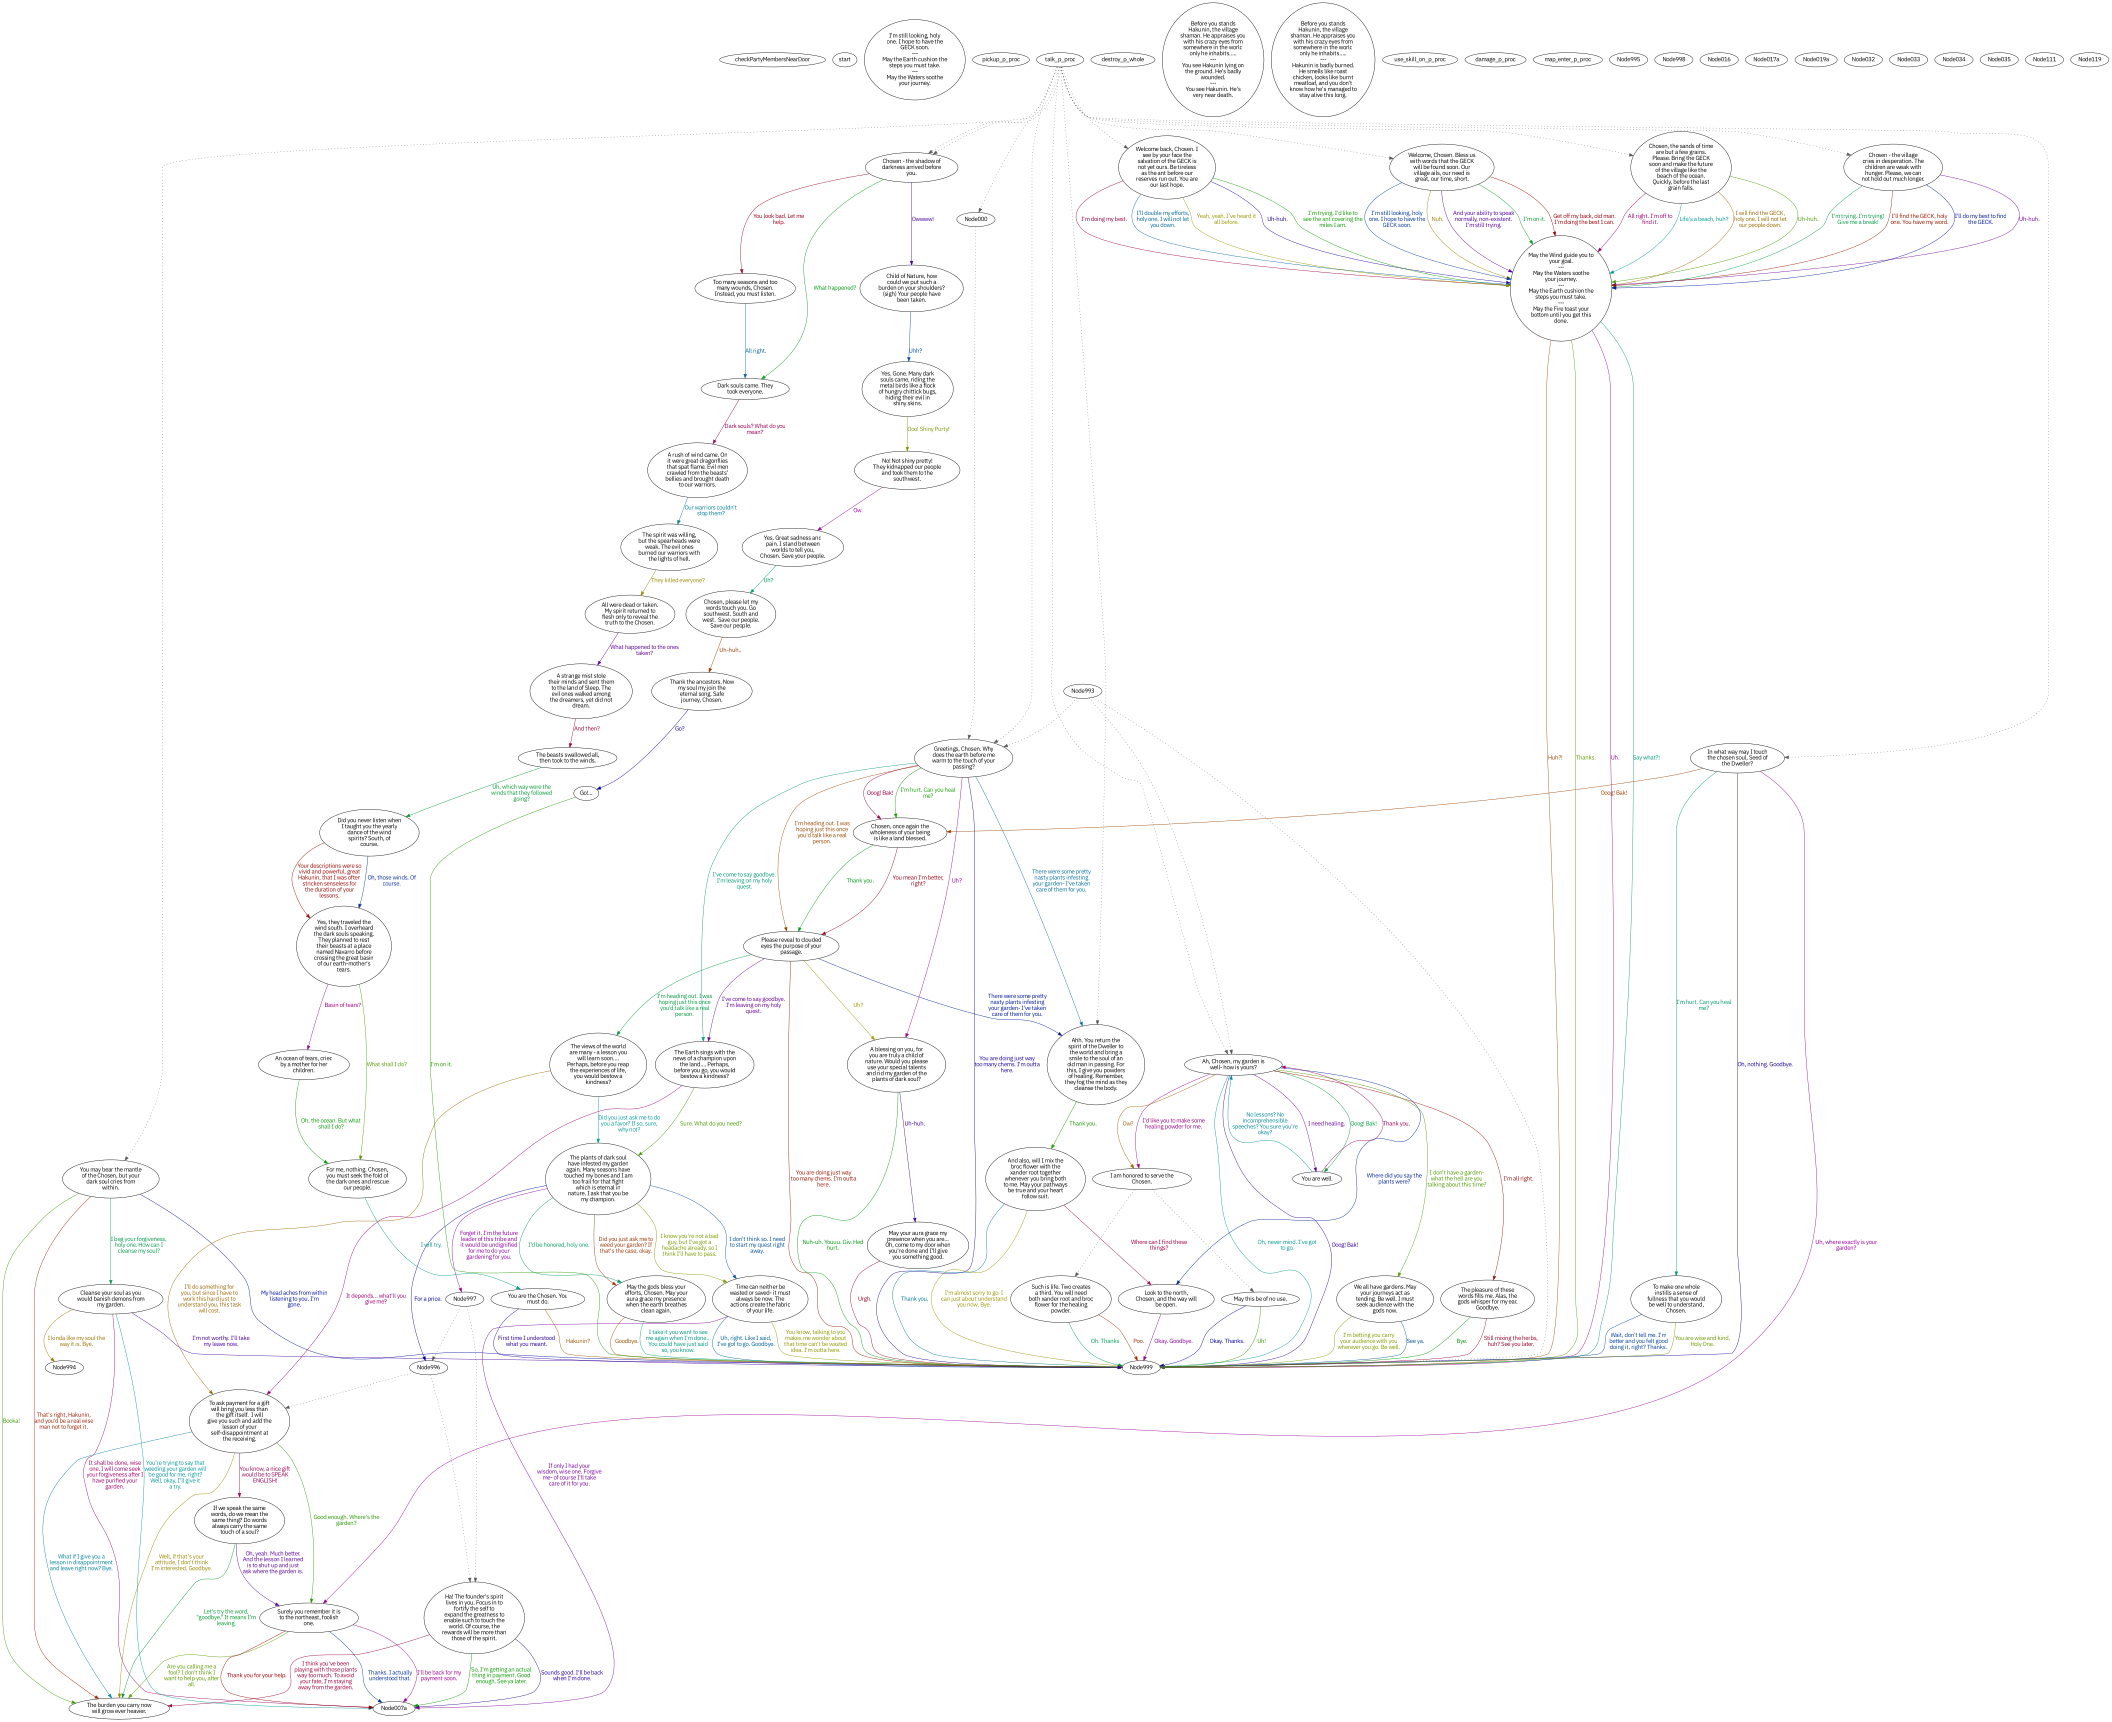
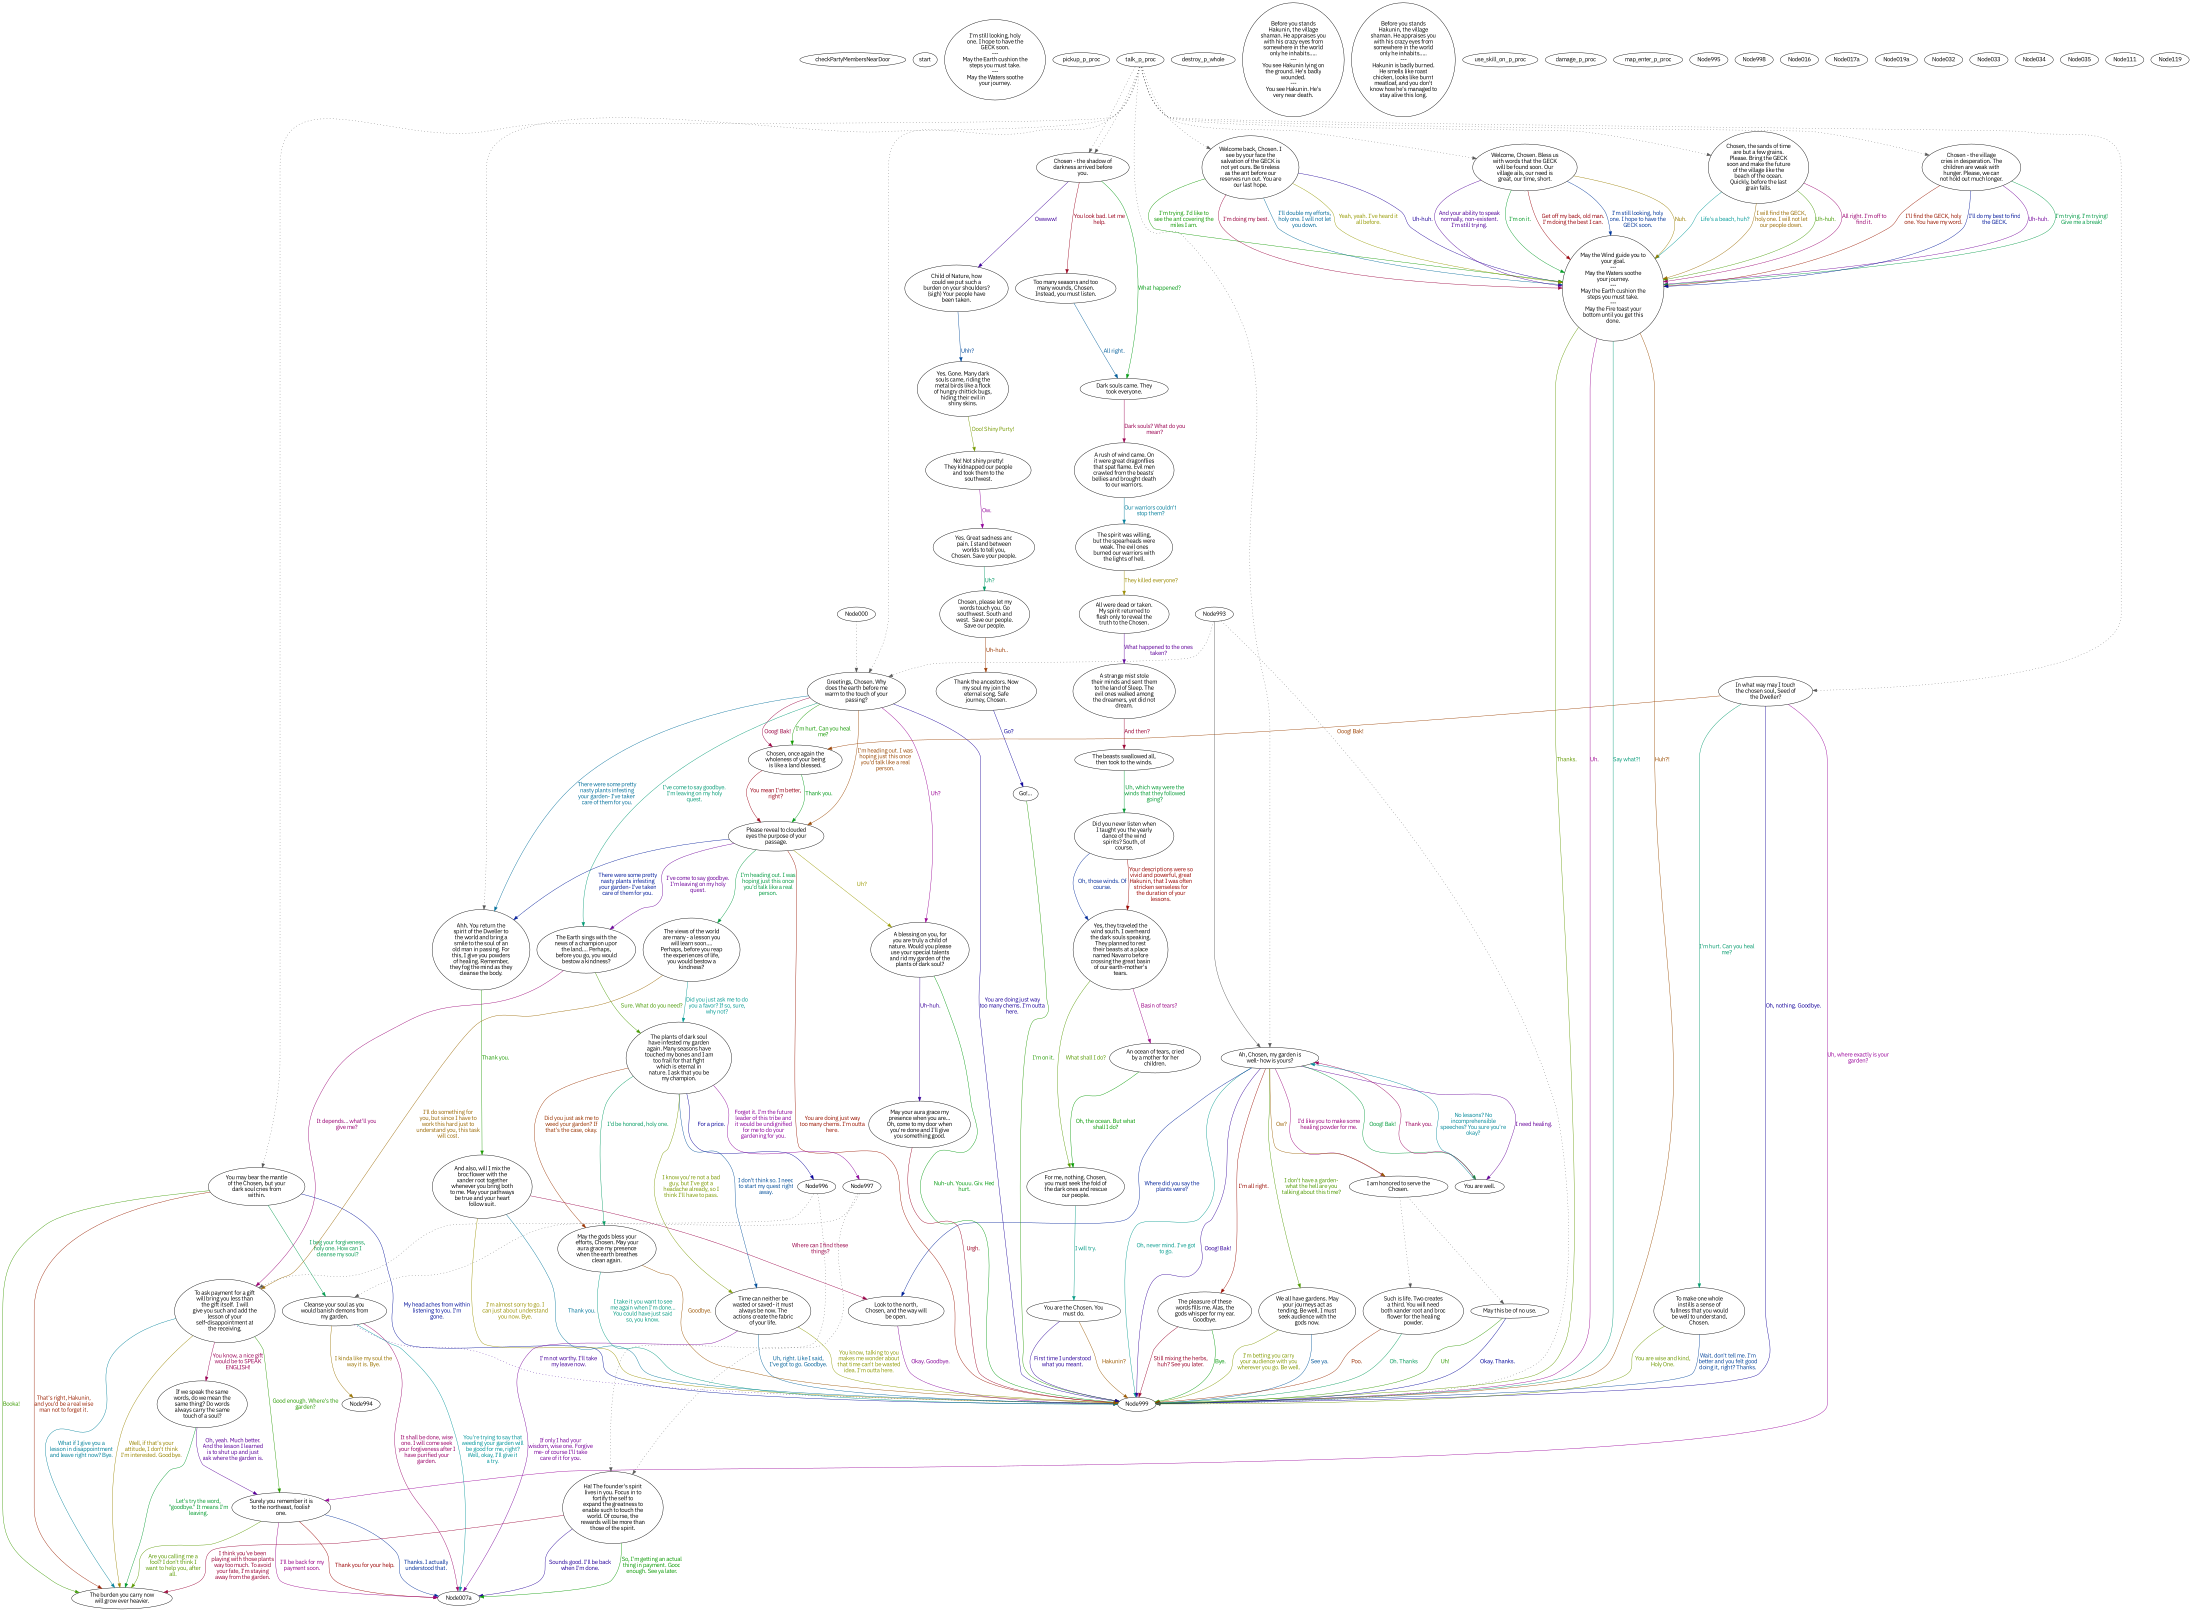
edge "talk_p_proc" -> "Node000": removed
edge "Node993" -> "Ah, Chosen, my garden is well- how is yours?": style dotted -> solid
edge "Node997" -> "Node996": now "Node997" -> "Cleanse your soul as you would banish demons from my garden."
edge "Cleanse your soul as you would banish demons from my garden." -> "Node999": style solid -> dotted
